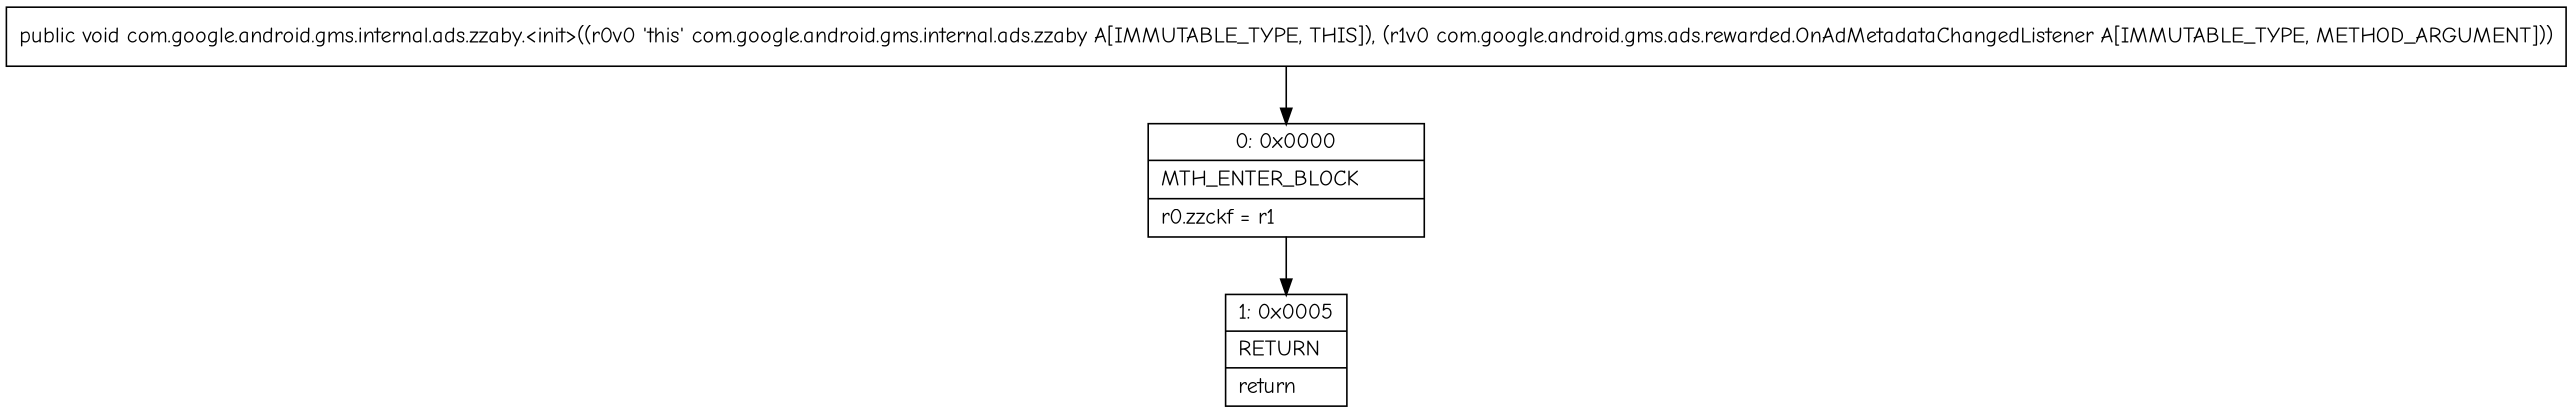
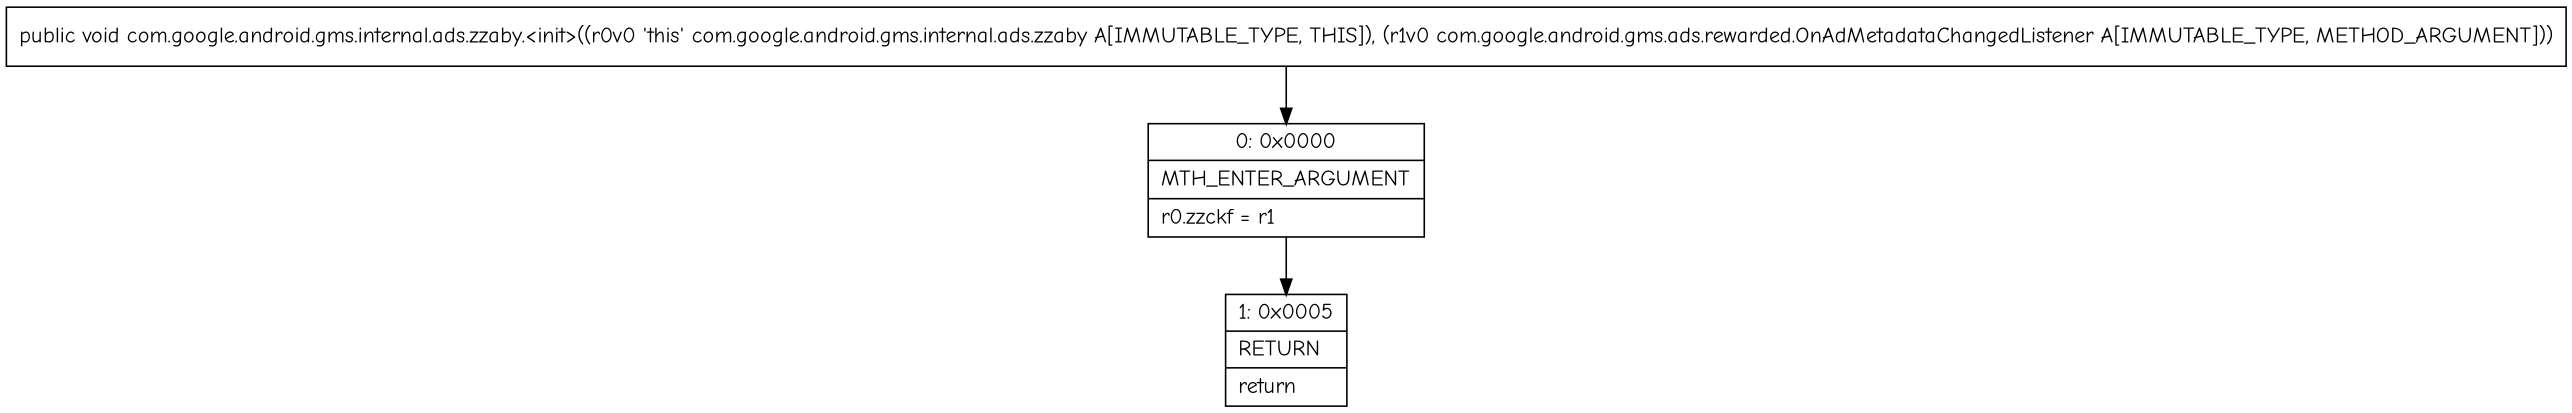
node "0: 0x0000": text "MTH_ENTER_BLOCK" -> "MTH_ENTER_ARGUMENT"
